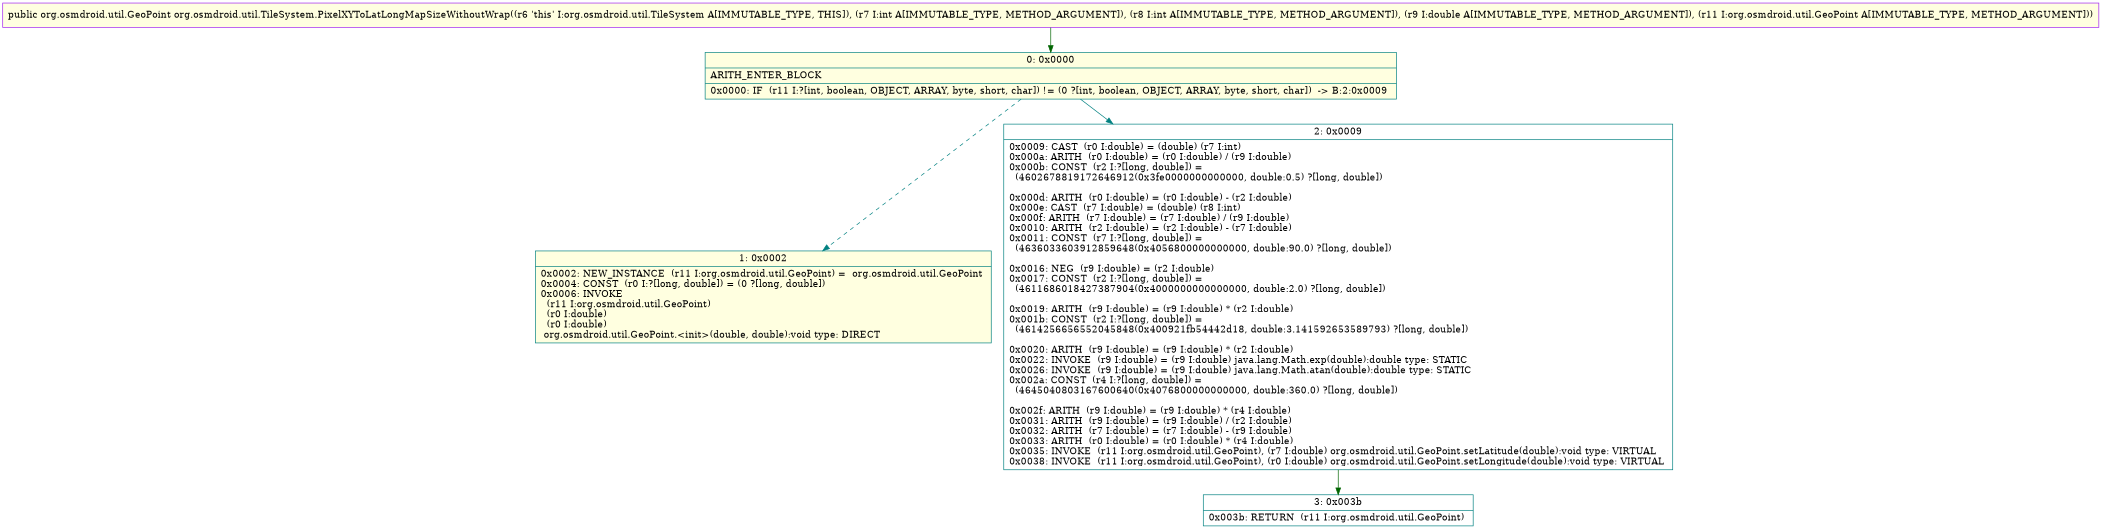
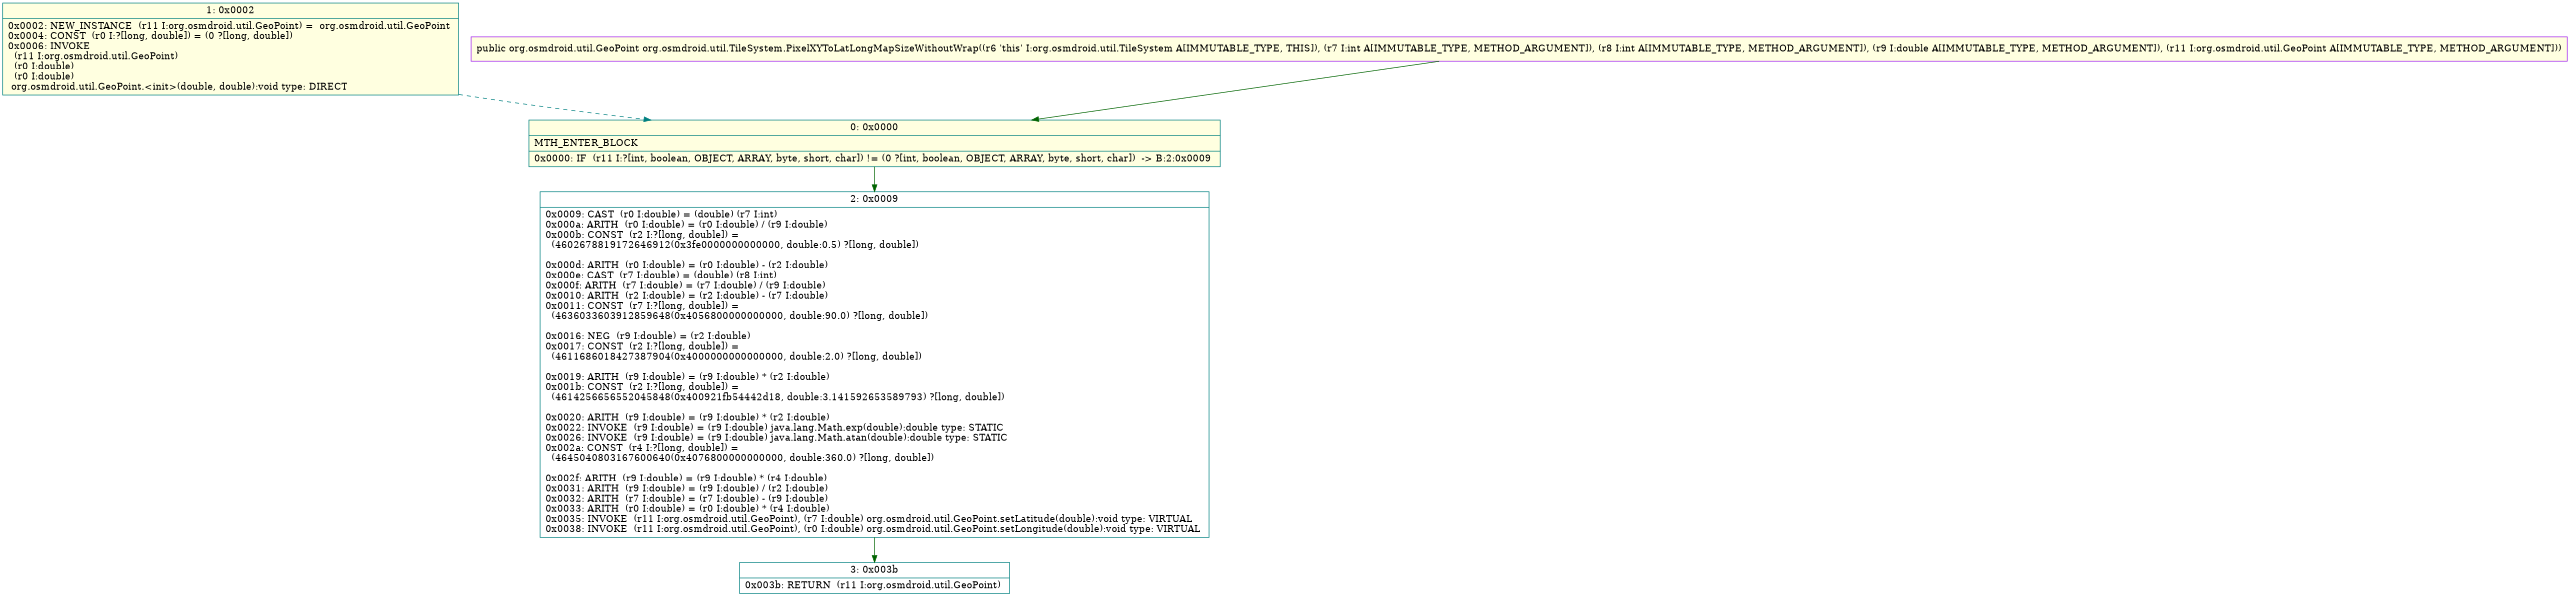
node "0: 0x0000": text "ARITH_ENTER_BLOCK" -> "MTH_ENTER_BLOCK"
edge "0: 0x0000" -> "2: 0x0009": color teal -> darkgreen
edge "0: 0x0000" -> "1: 0x0002": reversed
